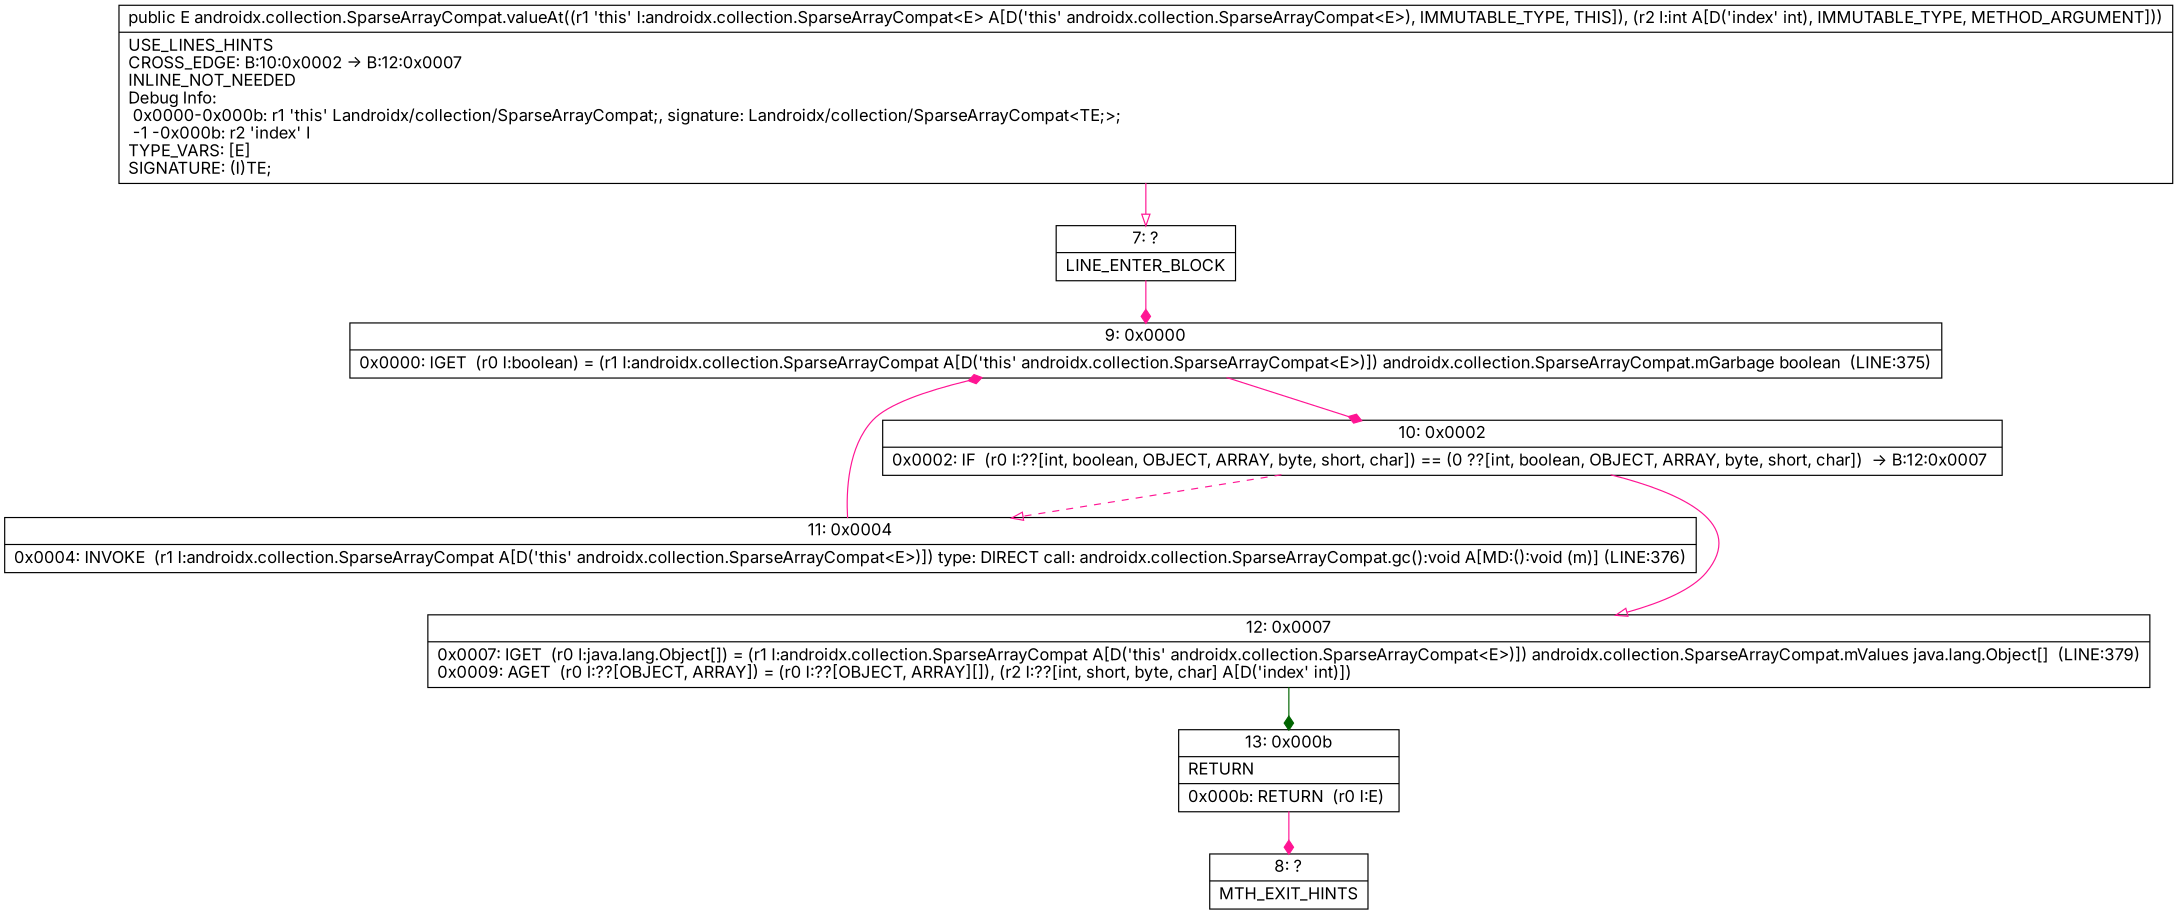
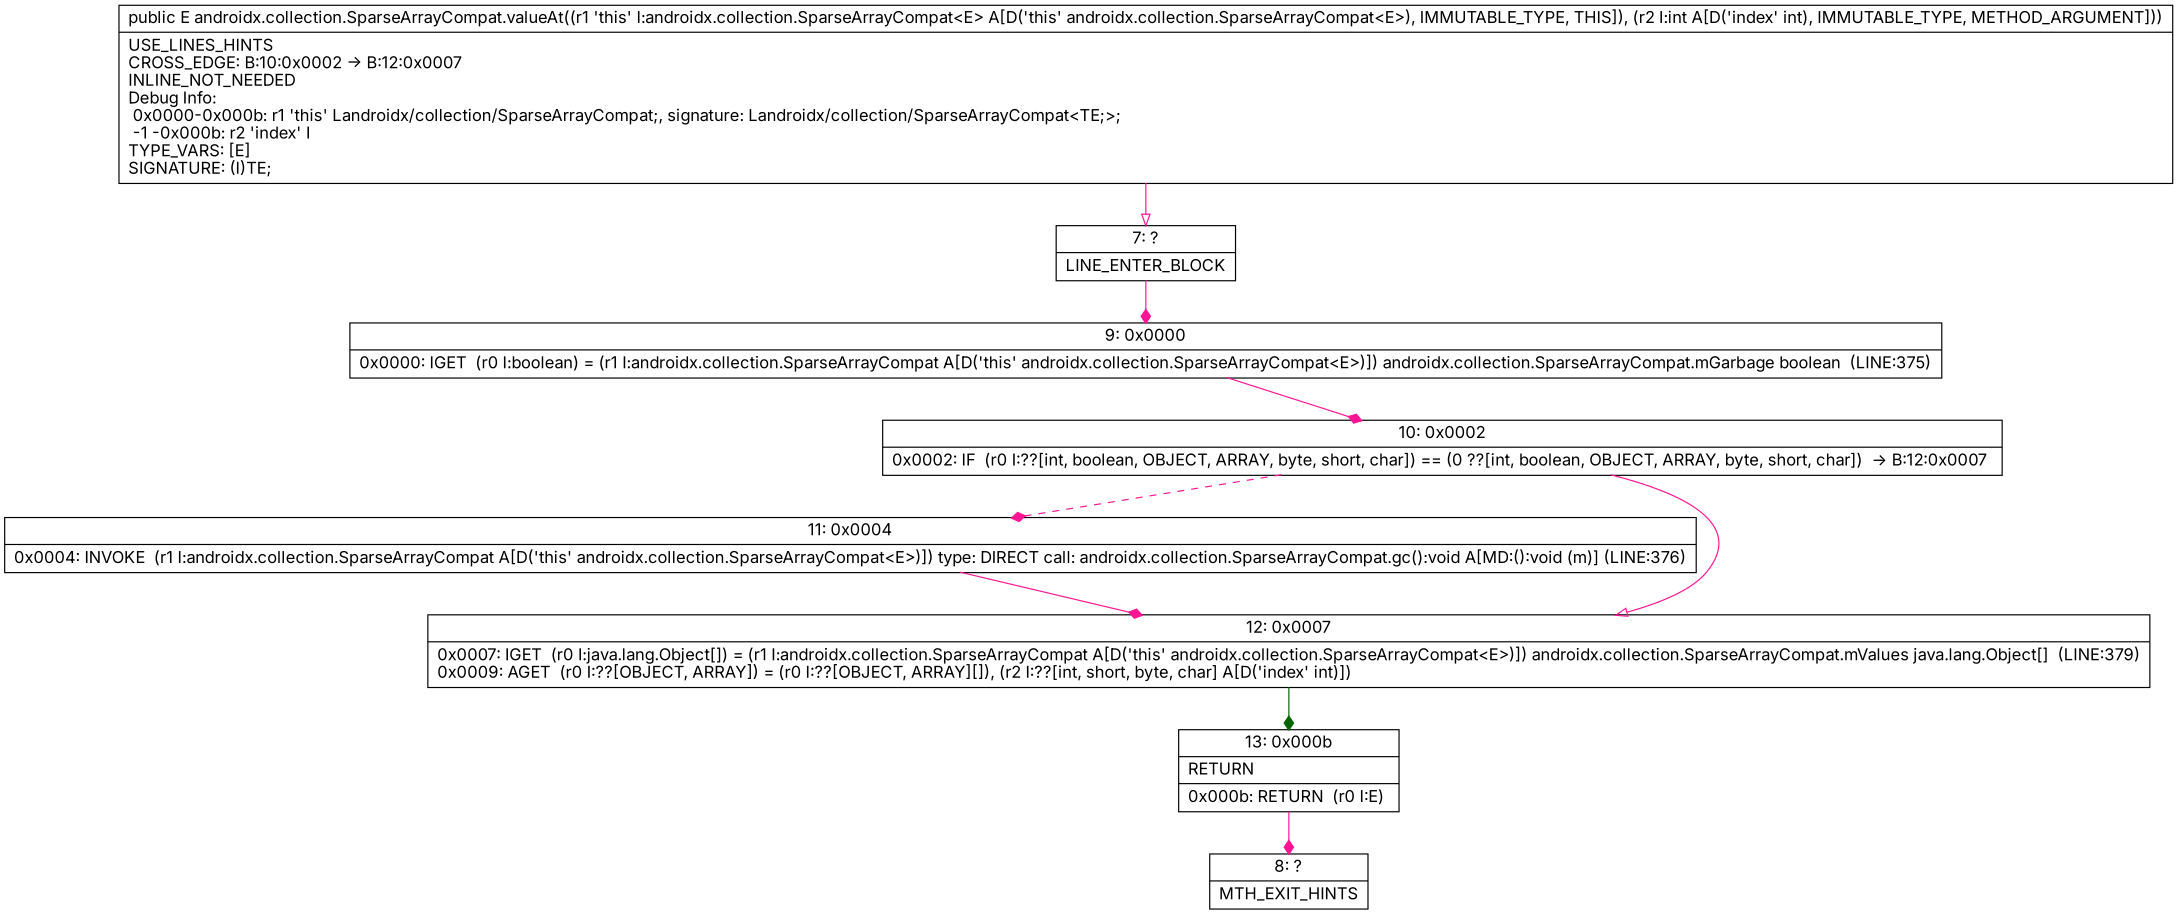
edge "11: 0x0004" -> "9: 0x0000": now "11: 0x0004" -> "12: 0x0007"
edge "10: 0x0002" -> "11: 0x0004": arrowhead onormal -> diamond
